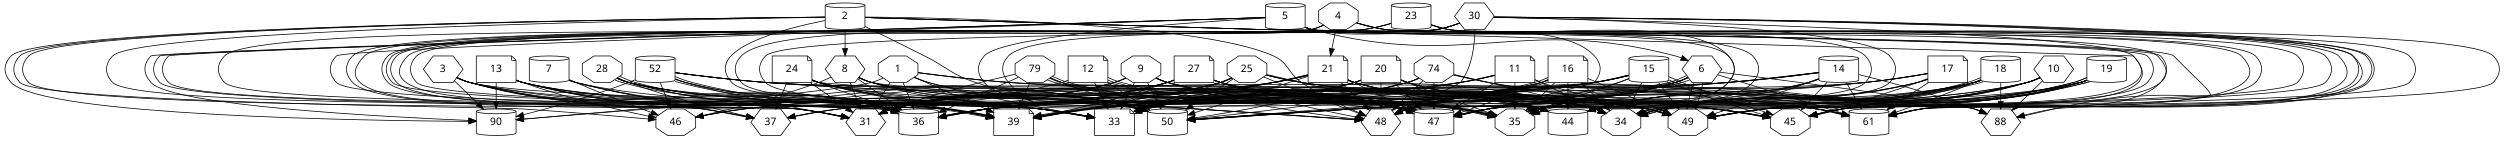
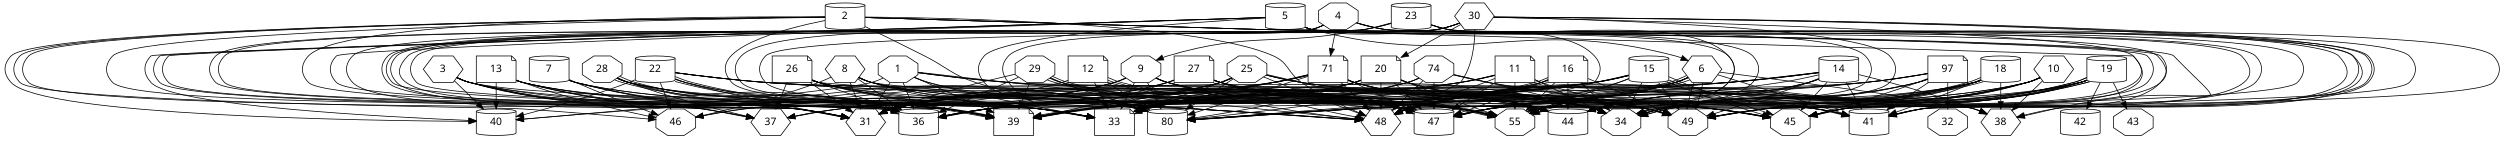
edge "4" -> "31": added
edge "2" -> "8": now "2" -> "39"
edge "23" -> "36": now "23" -> "9"
node "52": label "52" -> "22"
node "24": label "24" -> "26"
node "79": label "79" -> "29"
node "21": label "21" -> "71"
node "17": label "17" -> "97"
edge "30" -> "49": now "30" -> "20"
edge "11" -> "48": added
edge "14" -> "47": added
edge "13" -> "36": removed
edge "1" -> "48": added
edge "27" -> "36": removed
edge "28" -> "33": now "28" -> "31"
edge "27" -> "46": removed
edge "74" -> "36": removed
edge "7" -> "48": added
node "90": label "90" -> "40"
node "50": label "50" -> "80"
node "35": label "35" -> "55"
node "61": label "61" -> "41"
node "32": added
node "88": label "88" -> "38"
node "42": added
node "43": added
